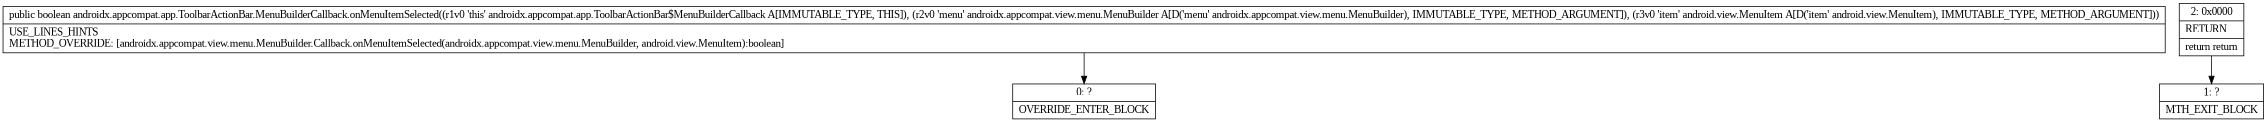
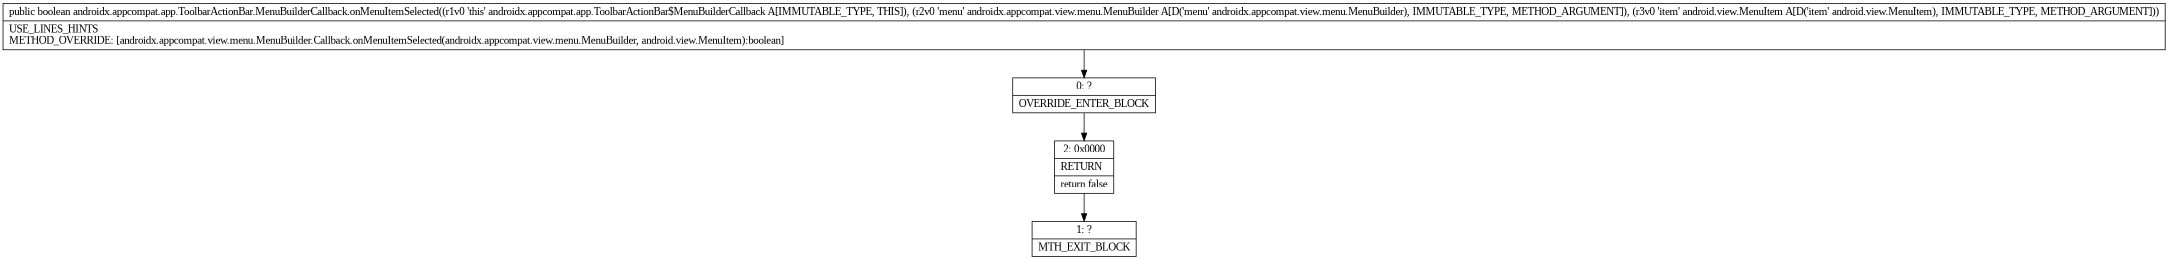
node "2: 0x0000": text "return return" -> "return false"
edge "0: ?" -> "2: 0x0000": added
